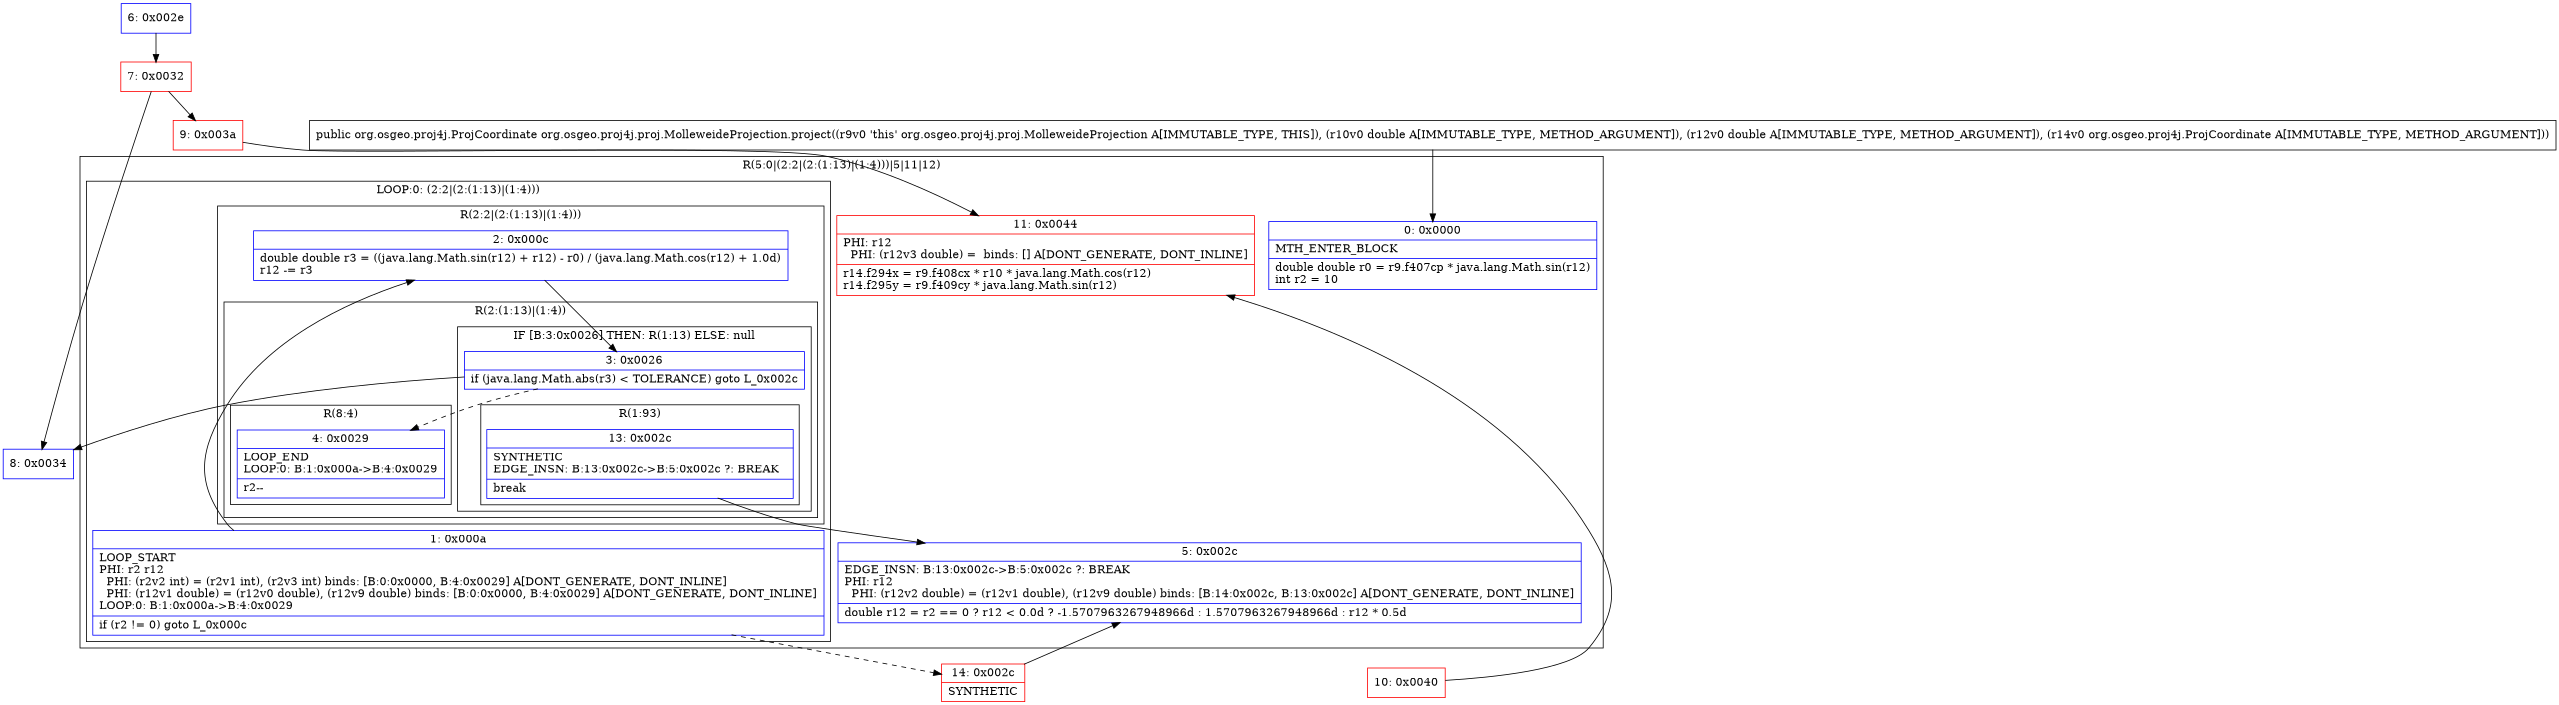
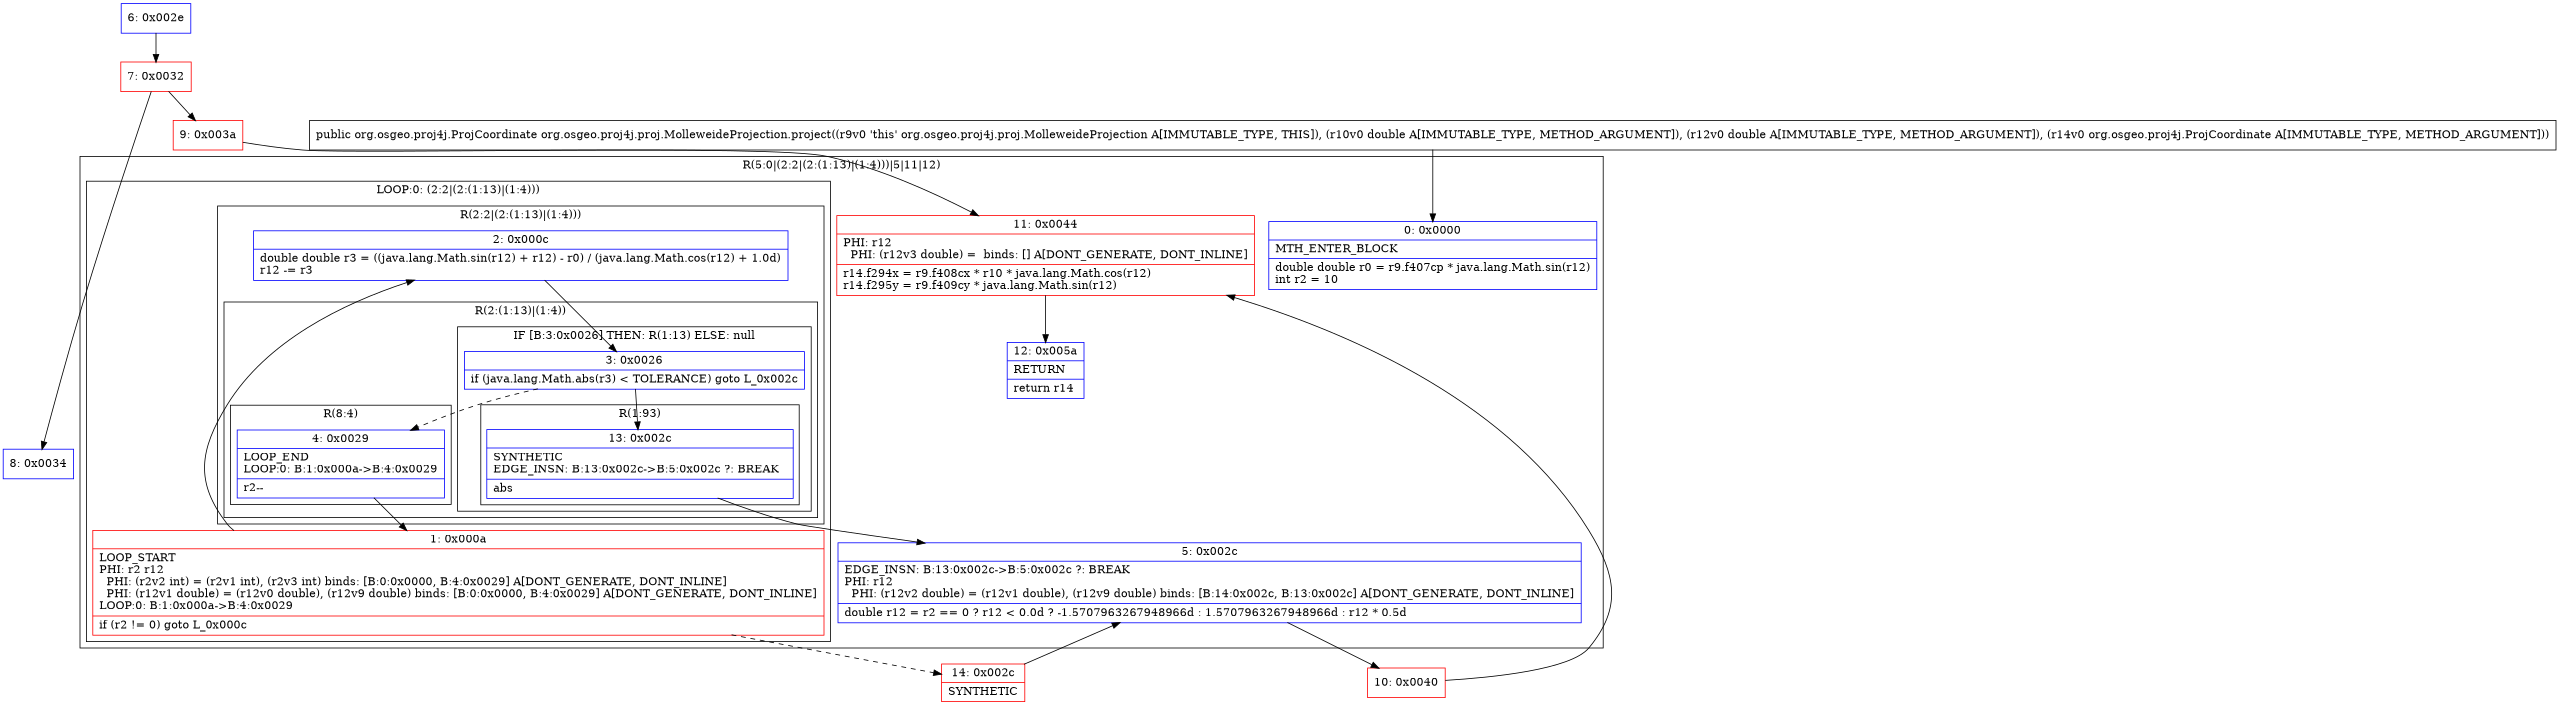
node "12: 0x005a": added
edge "3: 0x0026" -> "8: 0x0034": now "3: 0x0026" -> "13: 0x002c"
node "13: 0x002c": text "break" -> "abs"
edge "4: 0x0029" -> "1: 0x000a": added
node "1: 0x000a": color blue -> red
edge "5: 0x002c" -> "10: 0x0040": added
